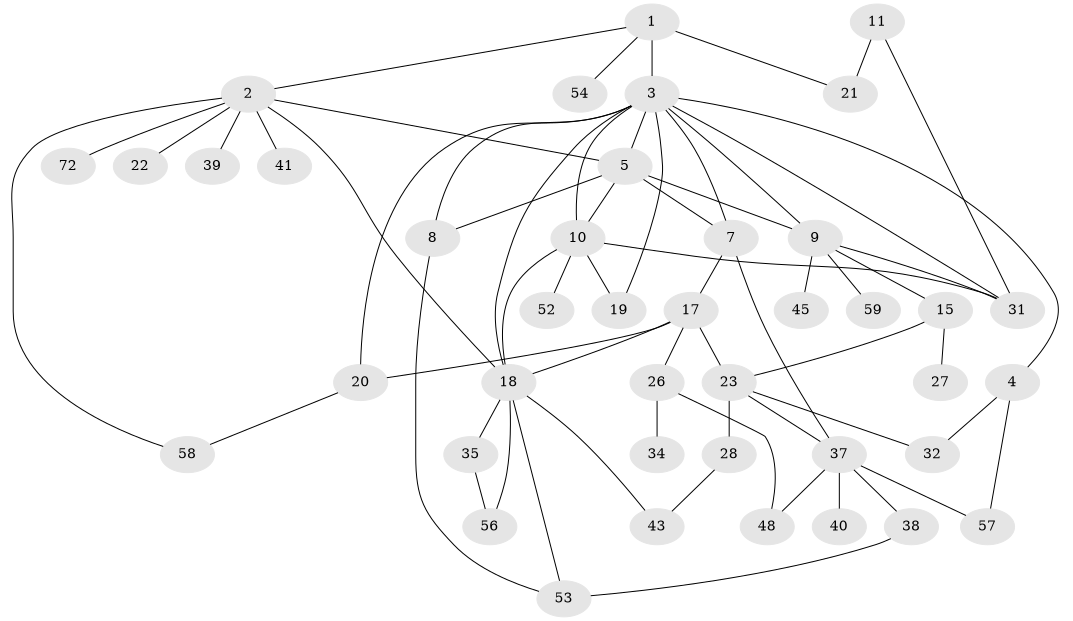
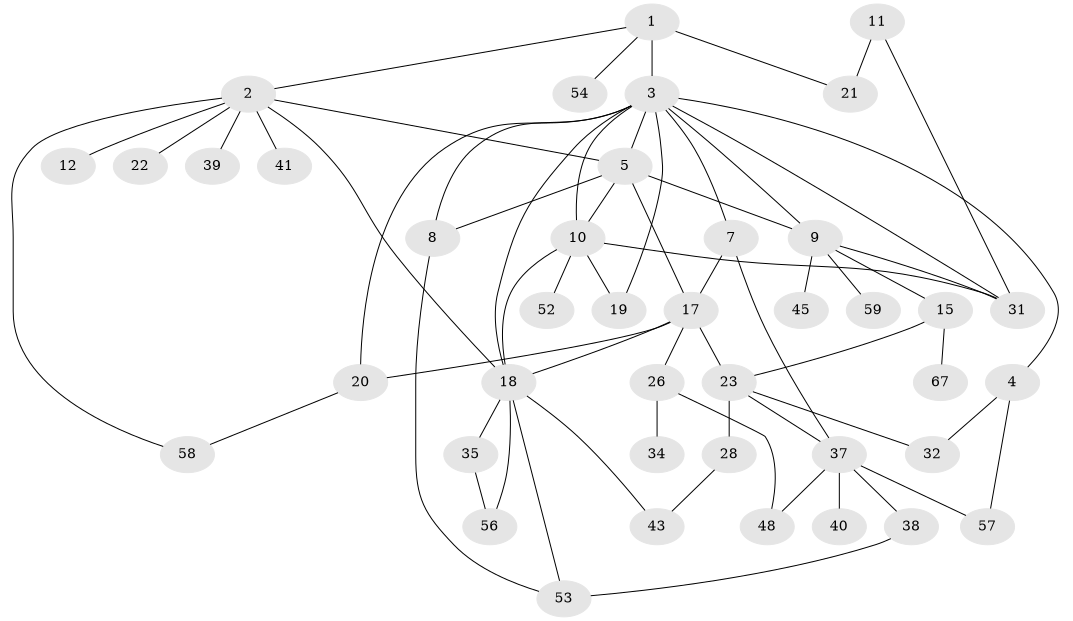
node "72": label "72" -> "12"
edge "5" -- "7": now "5" -- "17"
node "27": label "27" -> "67"
